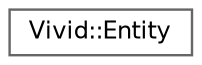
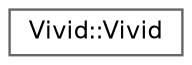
node "Vivid::Entity": label "Vivid::Entity" -> "Vivid::Vivid"
